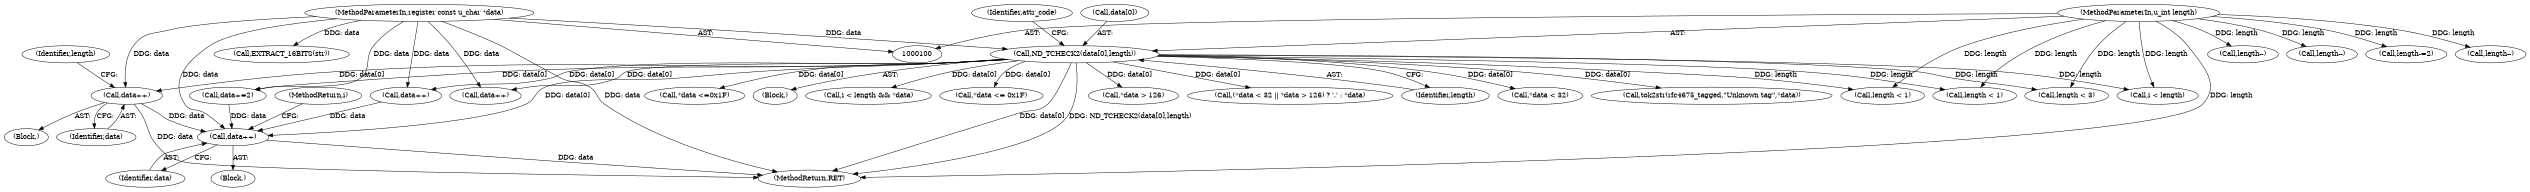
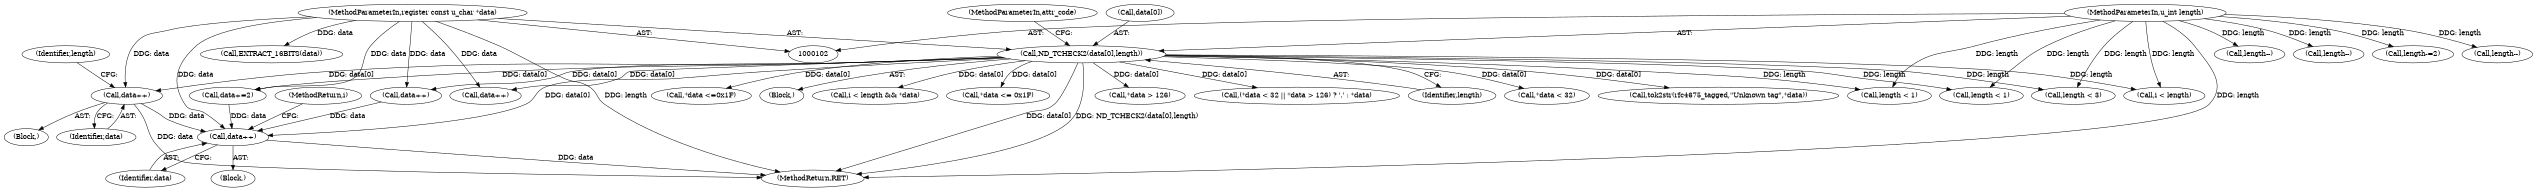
node "(Identifier,attr_code)": label "(Identifier,attr_code)" -> "(MethodParameterIn,attr_code)"
edge "(MethodParameterIn,register const u_char *data)" -> "(Call,ND_TCHECK2(data[0],length))": label "DDG: data" -> "AST: "
node "(Call,EXTRACT_16BITS(str))": label "(Call,EXTRACT_16BITS(str))" -> "(Call,EXTRACT_16BITS(data))"
node "1000100": label "1000100" -> "1000102"
edge "(MethodParameterIn,register const u_char *data)" -> "(MethodReturn,RET)": label "DDG: data" -> "DDG: length"
